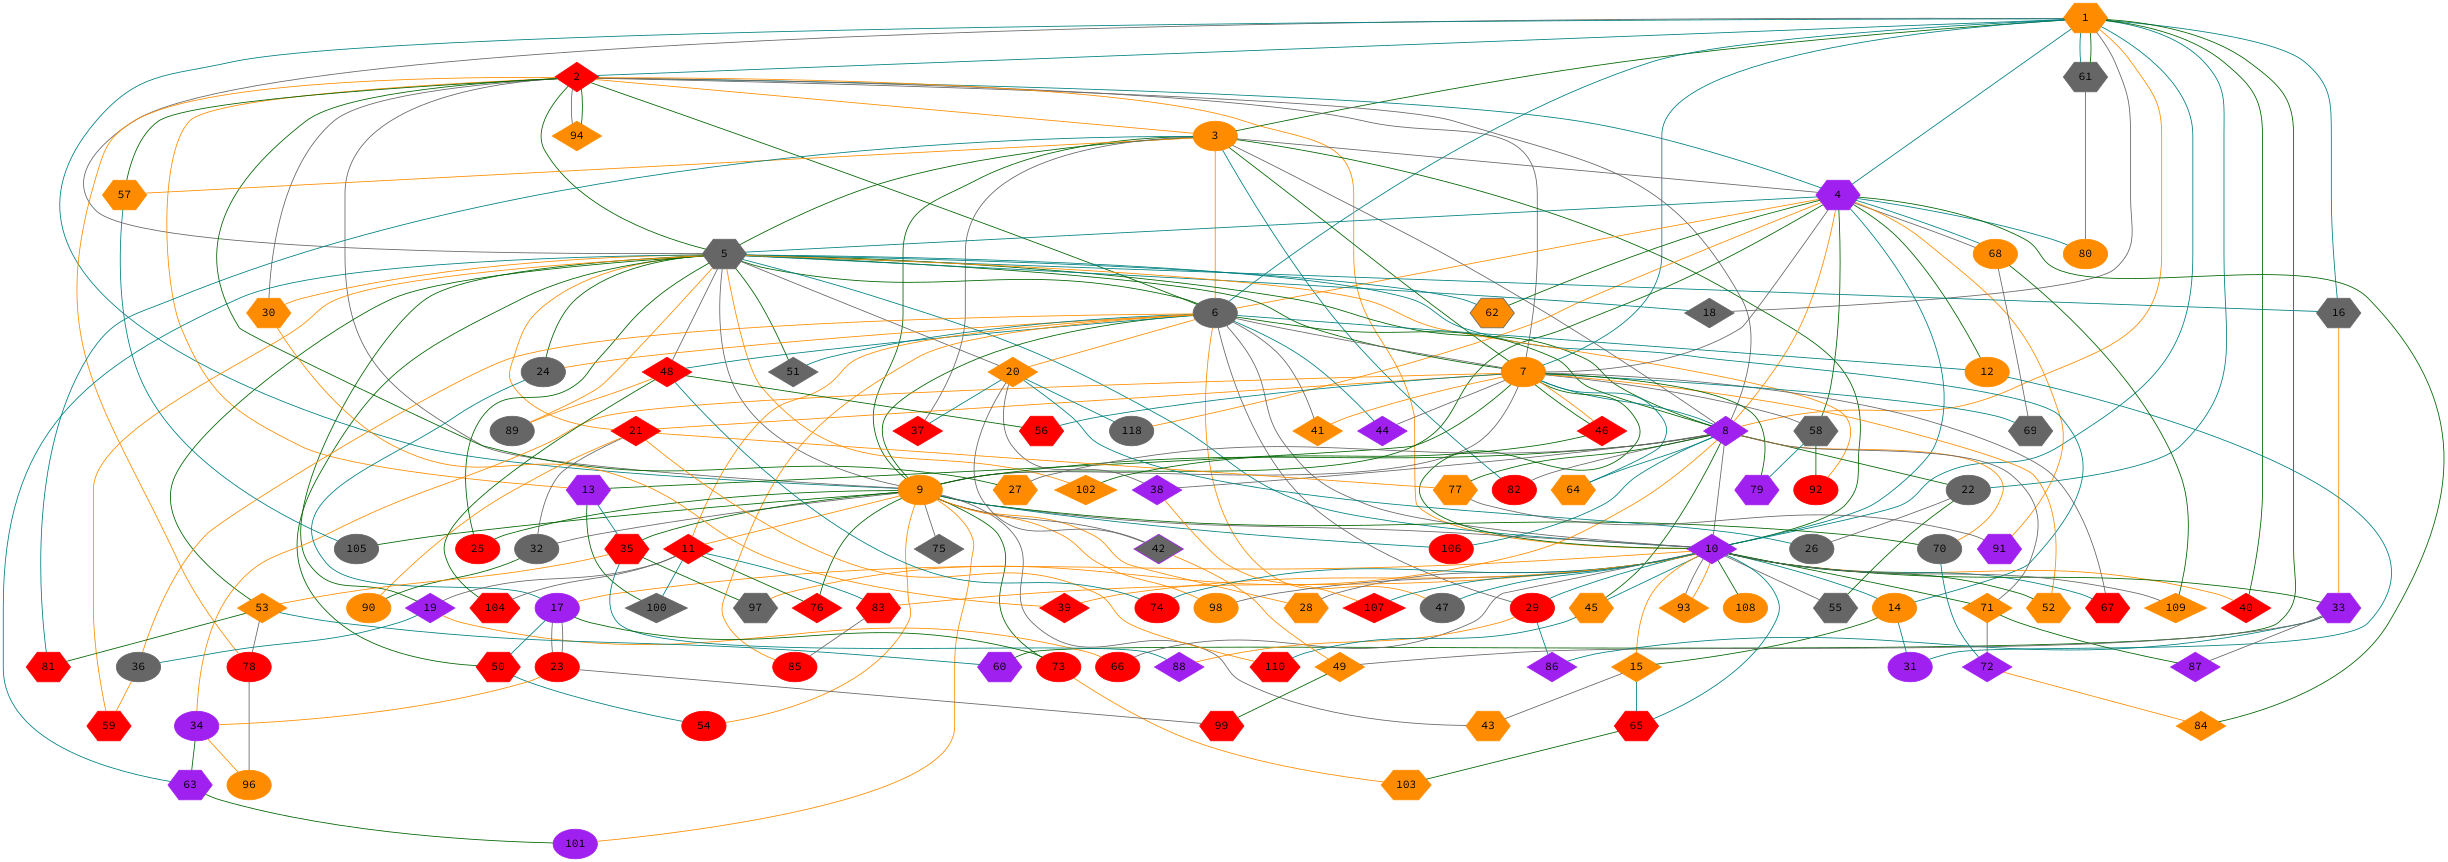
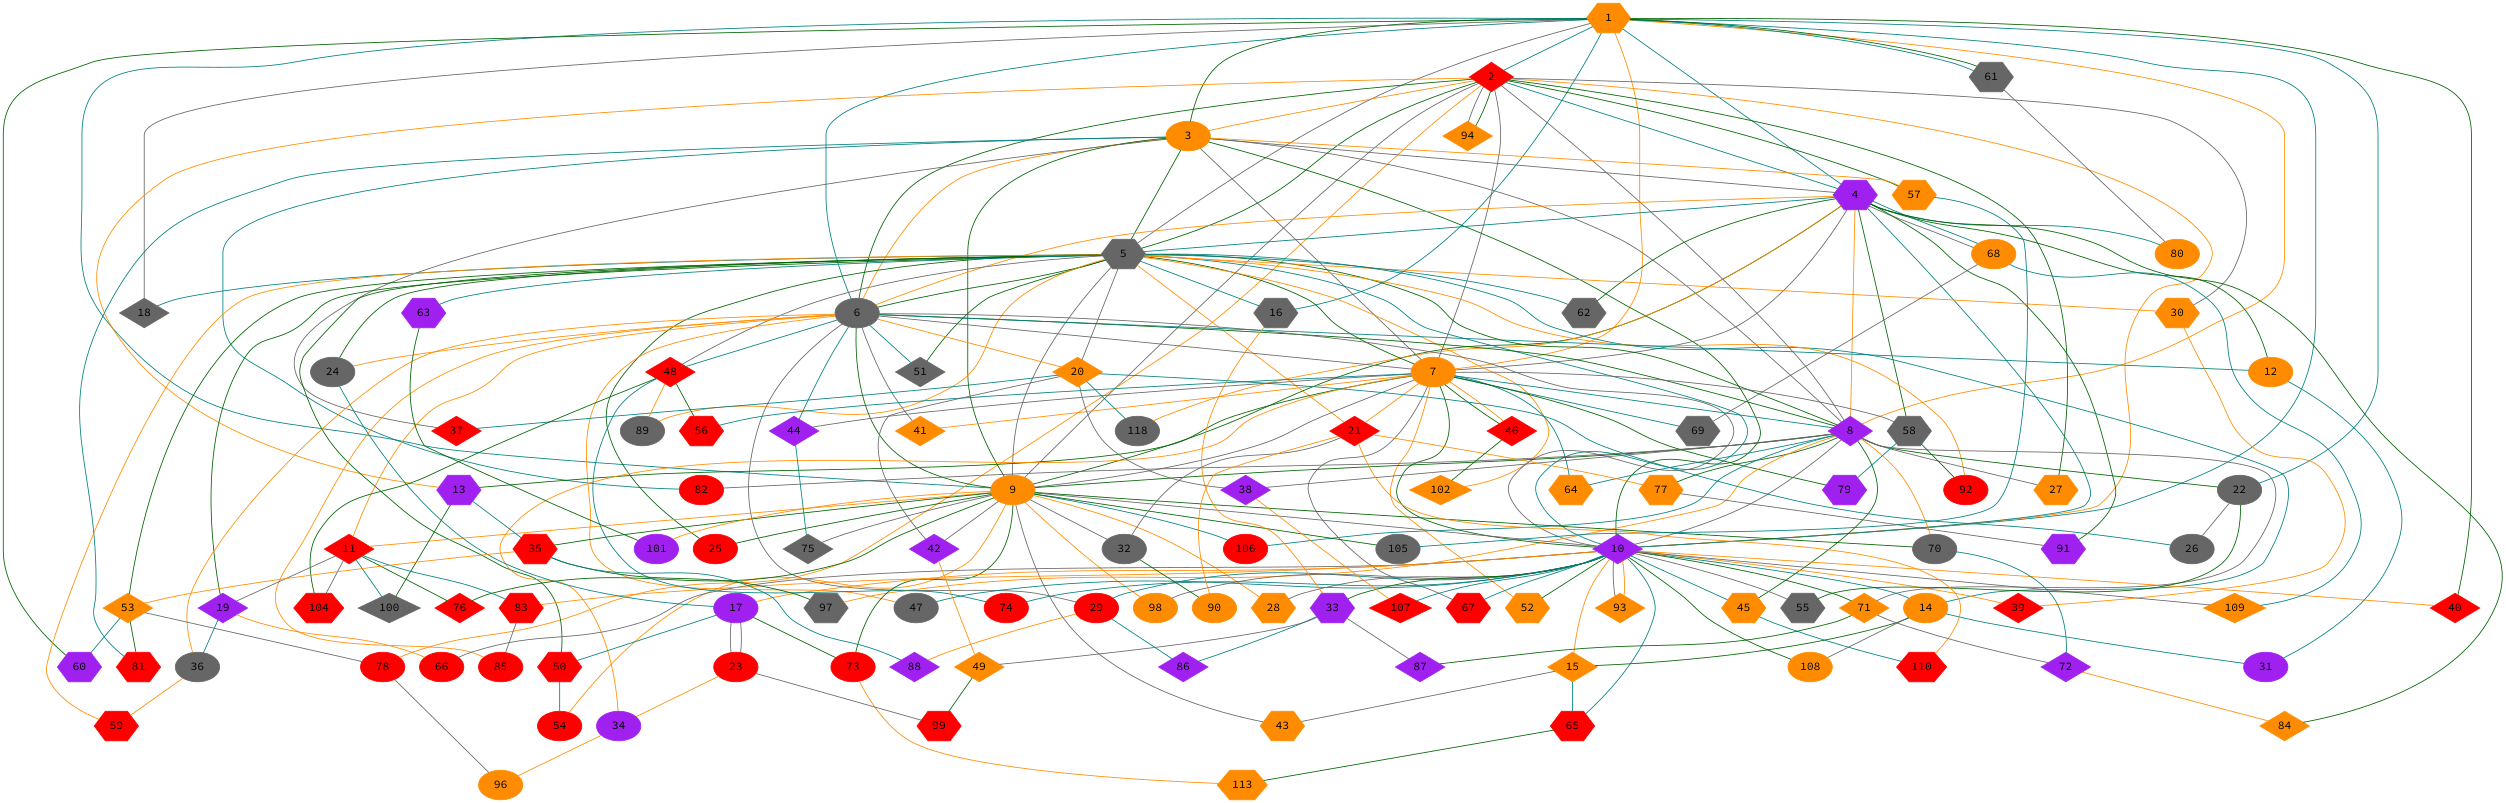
edge "1" -- "7": color teal -> darkorange
edge "3" -- "7": color darkgreen -> gray40
node "62": fillcolor darkorange -> gray40
edge "4" -- "91": color darkorange -> darkgreen
edge "68" -- "109": color darkgreen -> teal
edge "44" -- "75": added
node "42": fillcolor gray40 -> purple
edge "14" -- "108": added
edge "34" -- "63": removed
node "103": label "103" -> "113"
